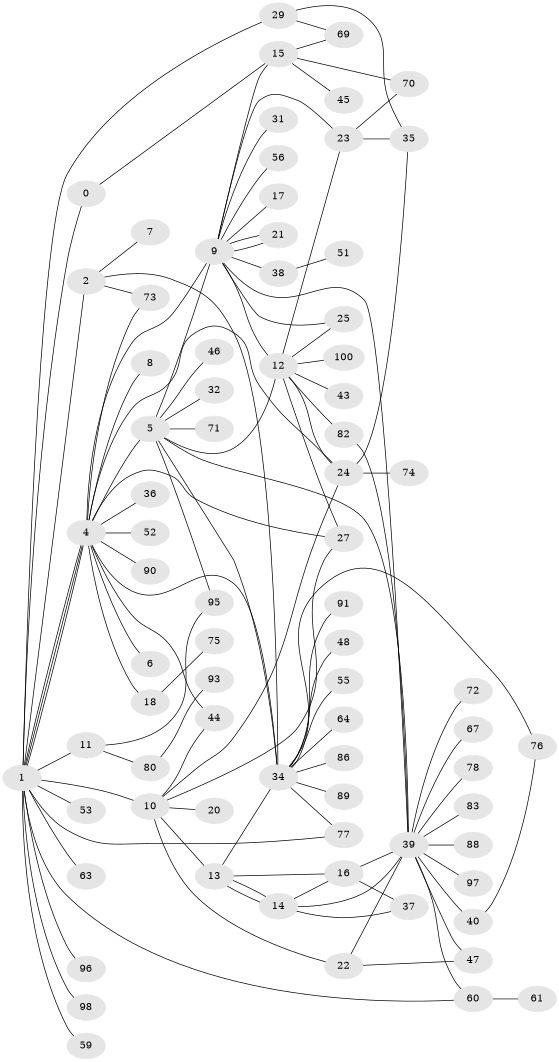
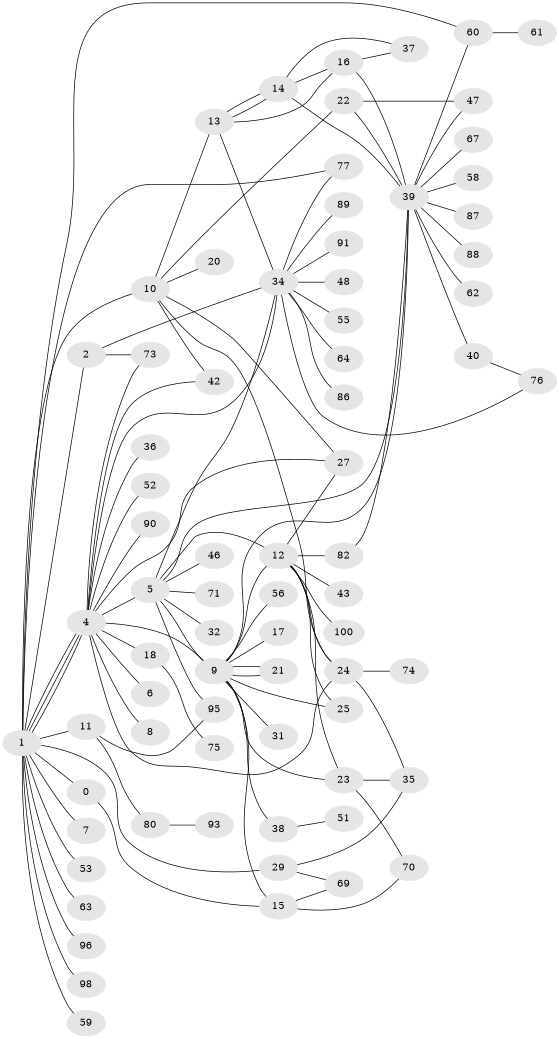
node "45": removed
edge "7" -- "2": now "7" -- "1"
node "72": label "72" -> "62"
node "44": label "44" -> "42"
node "78": label "78" -> "58"
node "83": label "83" -> "87"
node "97": removed
